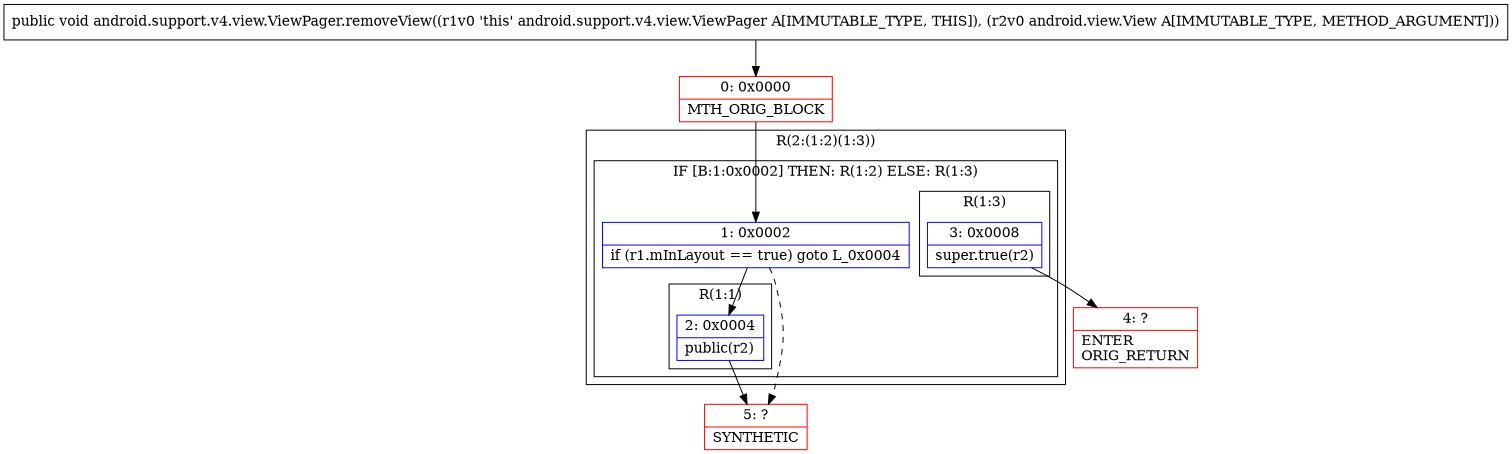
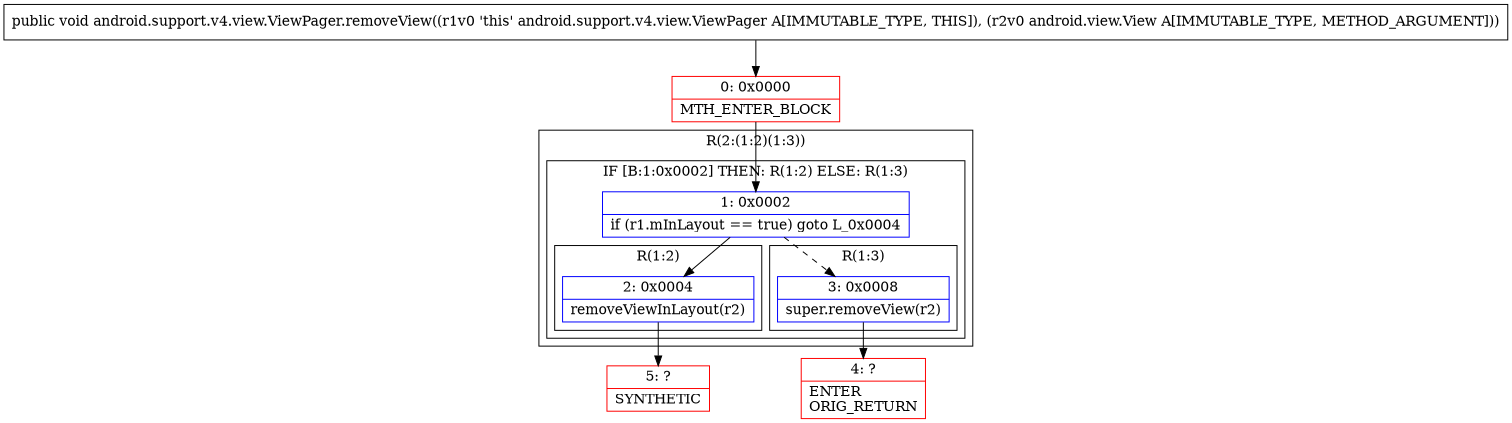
node "0: 0x0000": text "MTH_ORIG_BLOCK" -> "MTH_ENTER_BLOCK"
node "3: 0x0008": text "super.true(r2)" -> "super.removeView(r2)"
cluster "R(1:1)": label "R(1:1)" -> "R(1:2)"
edge "1: 0x0002" -> "5: ?": now "1: 0x0002" -> "3: 0x0008"
node "2: 0x0004": text "public(r2)" -> "removeViewInLayout(r2)"
